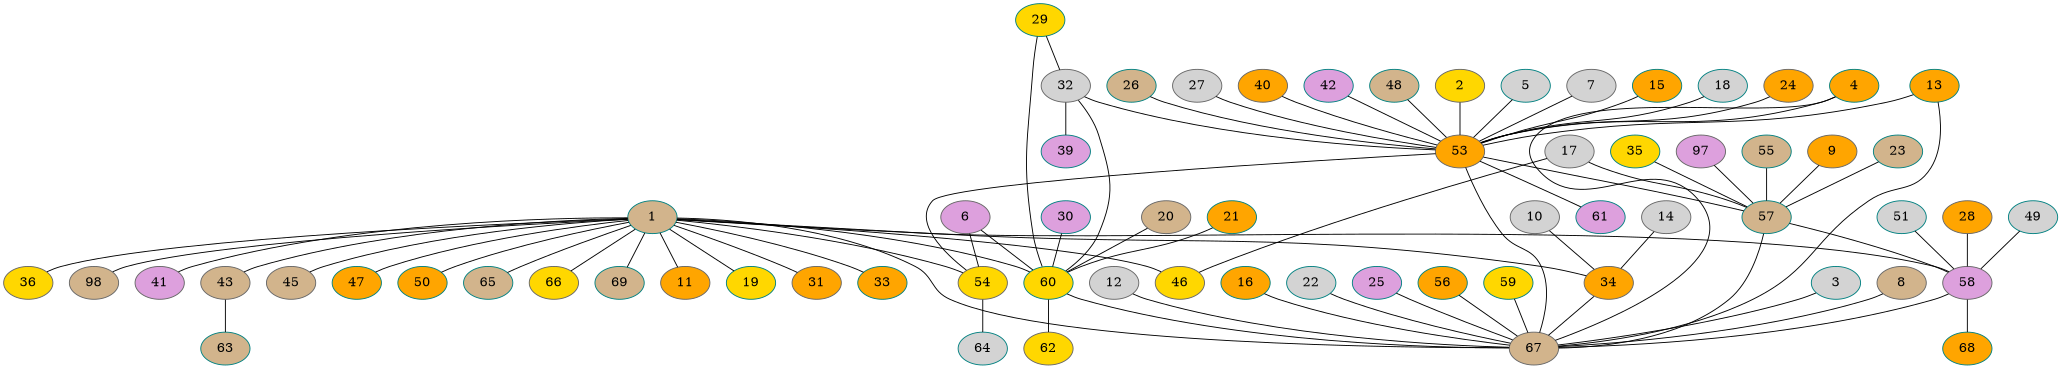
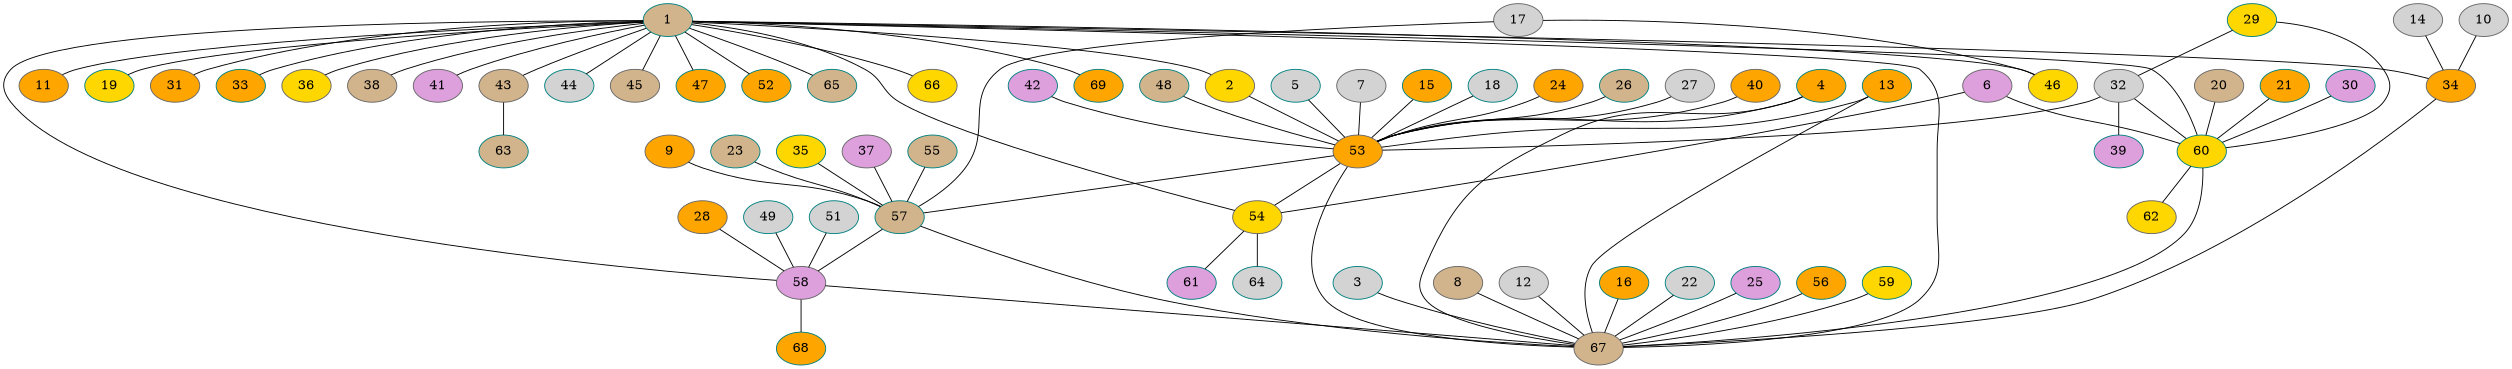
edge "1" -- "2": added
node "44": added
node "97": label "97" -> "37"
edge "53" -- "61": now "54" -- "61"
node "98": label "98" -> "38"
node "50": label "50" -> "52"
node "69": fillcolor tan -> orange
